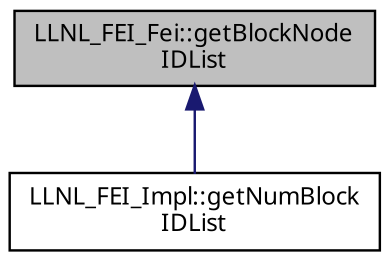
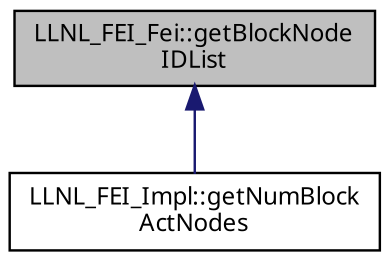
node "LLNL_FEI_Impl::getNumBlock IDList": label "LLNL_FEI_Impl::getNumBlock IDList" -> "LLNL_FEI_Impl::getNumBlock ActNodes"
